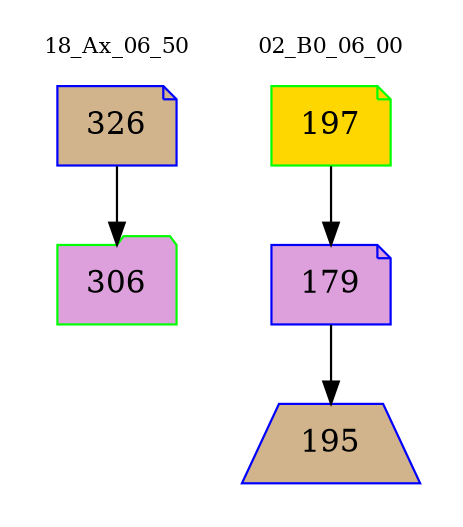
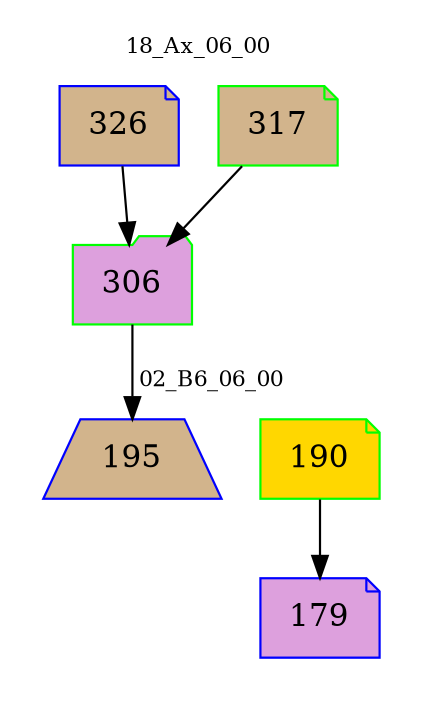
cluster "18_Ax_06_50": label "18_Ax_06_50" -> "18_Ax_06_00"
cluster "02_B0_06_00": label "02_B0_06_00" -> "02_B6_06_00"
node "317": added
node "197": label "197" -> "190"
edge "179" -> "195": now "306" -> "195"
